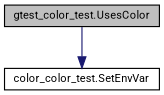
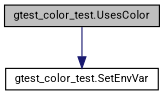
node "color_color_test.SetEnvVar": label "color_color_test.SetEnvVar" -> "gtest_color_test.SetEnvVar"
